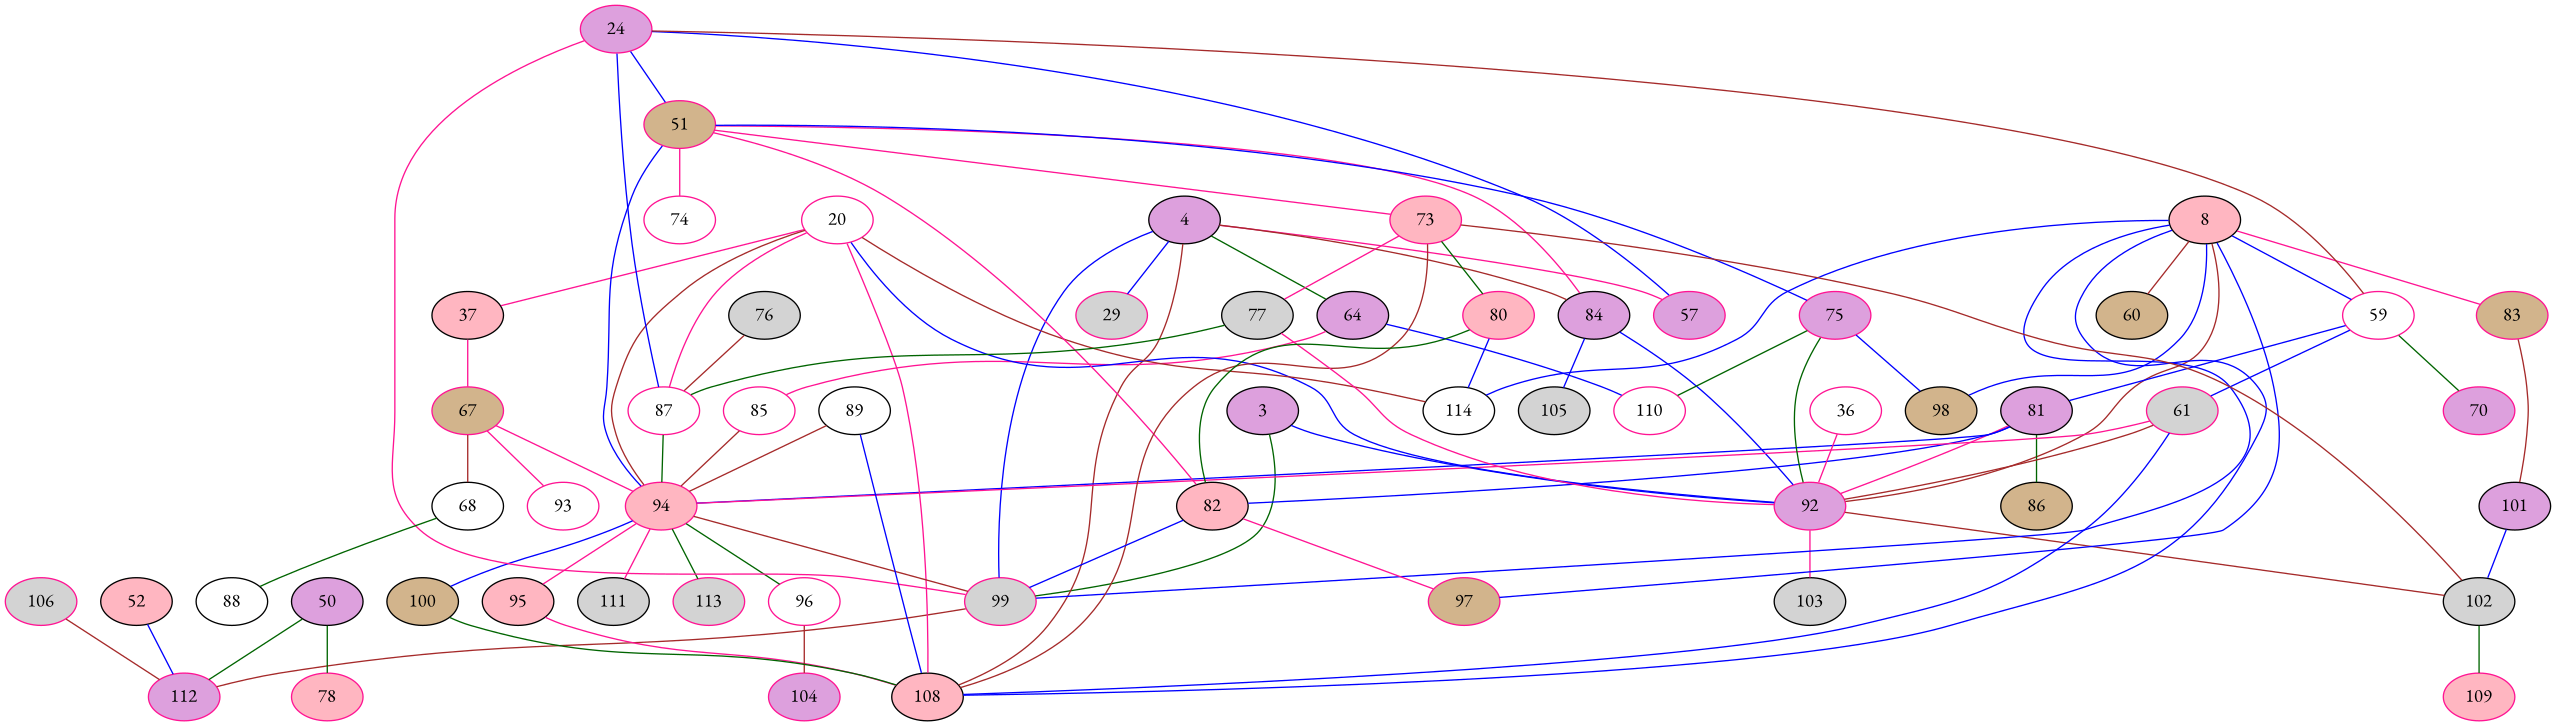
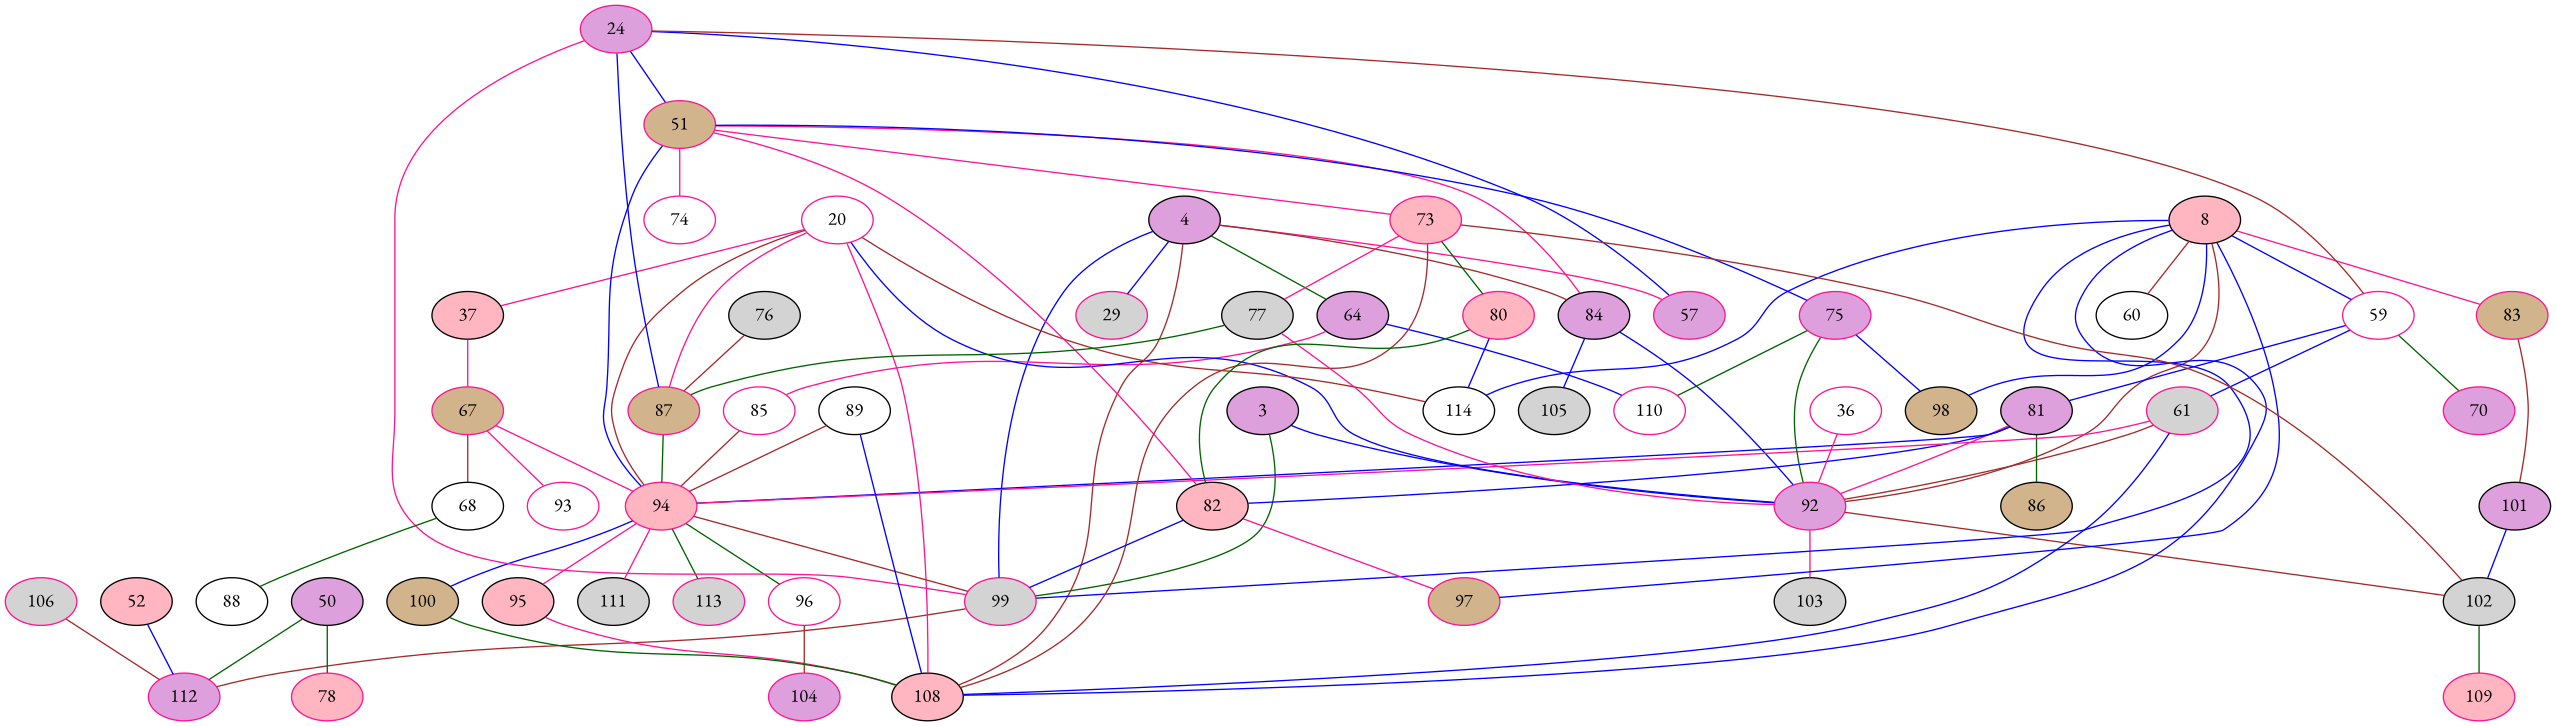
node "60": fillcolor tan -> white
node "87": fillcolor white -> tan
